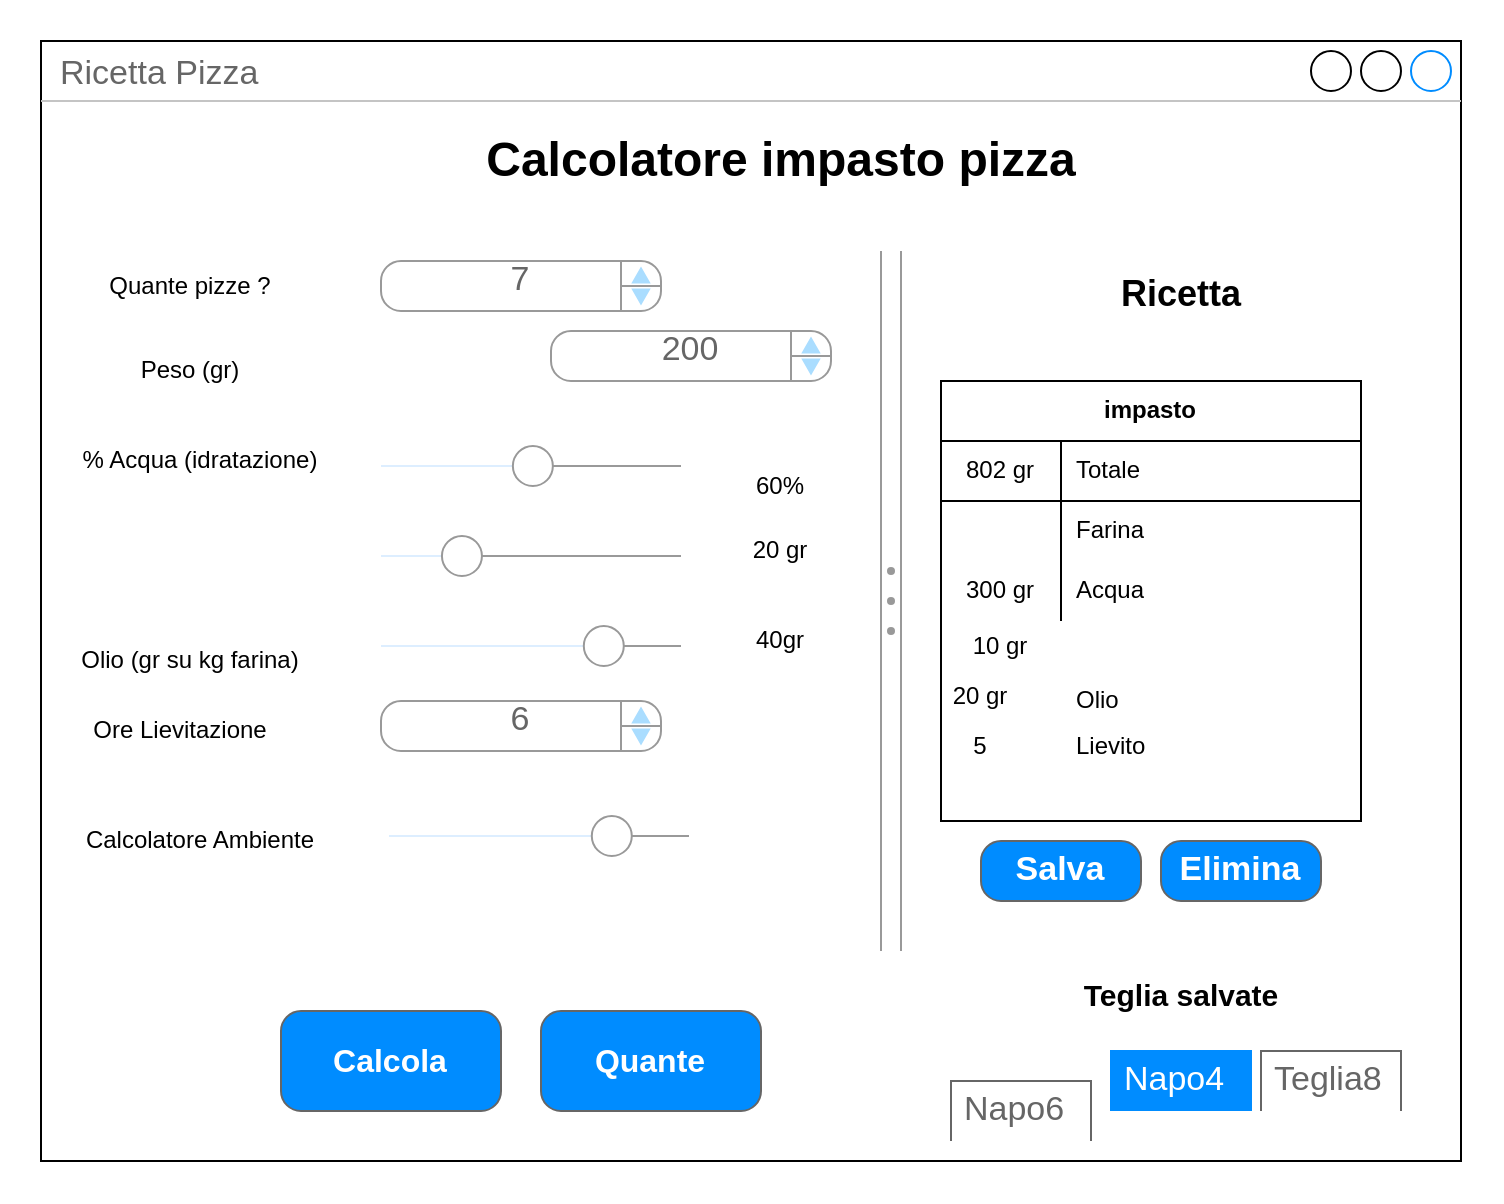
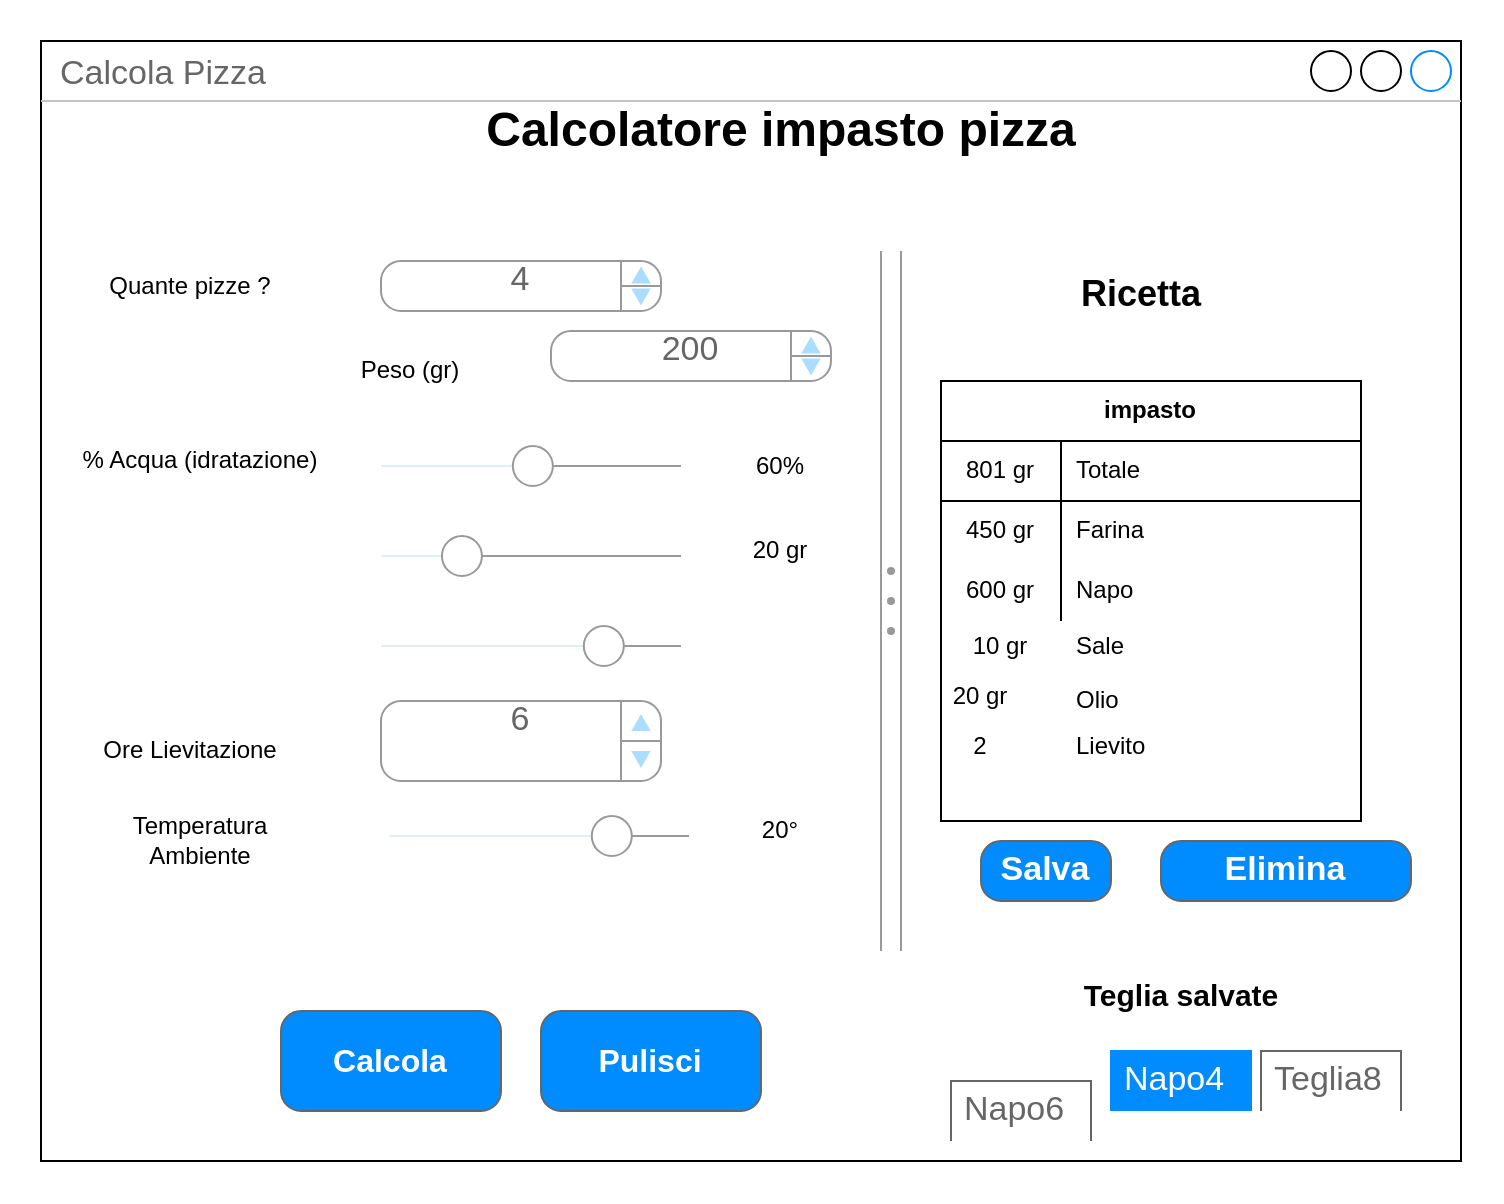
node "Ricetta Pizza": label "Ricetta Pizza" -> "Calcola Pizza"
node "Calcolatore impasto pizza": moved (781, 161) -> (781, 131)
node "7": label "7" -> "4"
node "Ricetta": moved (1181, 291) -> (1141, 291)
node "Peso (gr)": moved (191, 371) -> (411, 371)
node "802 gr": label "802 gr" -> "801 gr"
node "60%": moved (781, 486) -> (781, 466)
node "450 gr": added
node "300 gr": label "300 gr" -> "600 gr"
node "Acqua": label "Acqua" -> "Napo"
node "40gr": removed
node "Sale": added
node "Olio (gr su kg farina)": removed
node "6": size 280x50 -> 280x80
node "Ore Lievitazione": moved (181, 731) -> (191, 751)
node "5": label "5" -> "2"
node "20°": added
node "Calcolatore Ambiente": label "Calcolatore Ambiente" -> "Temperatura Ambiente"
node "Salva": size 160x60 -> 130x60
node "Elimina": size 160x60 -> 250x60
node "Quante": label "Quante" -> "Pulisci"
